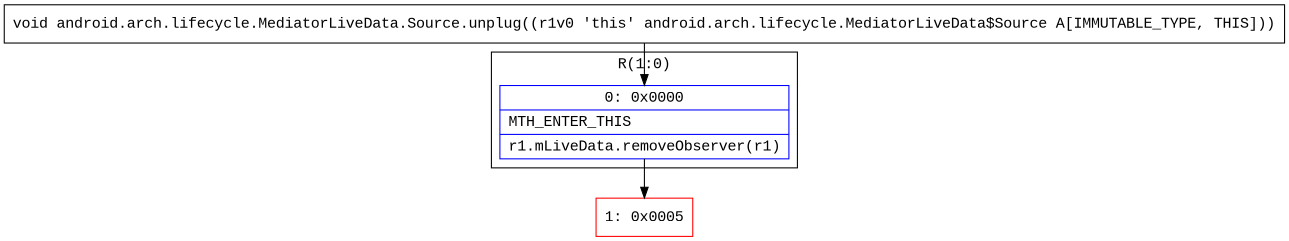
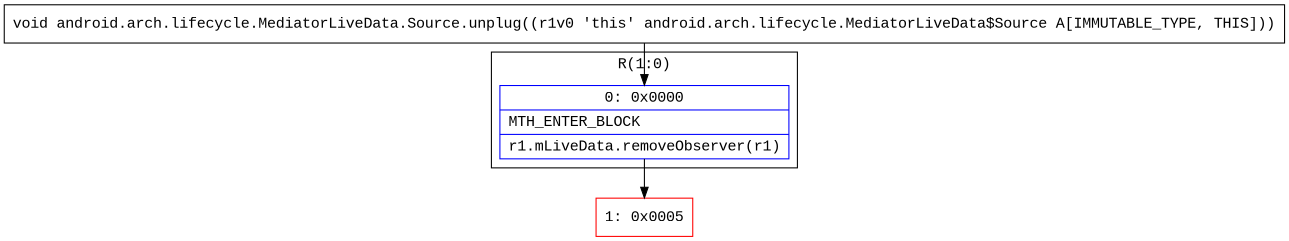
node "0: 0x0000": text "MTH_ENTER_THIS" -> "MTH_ENTER_BLOCK"
